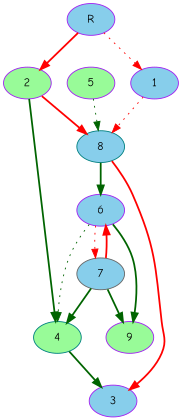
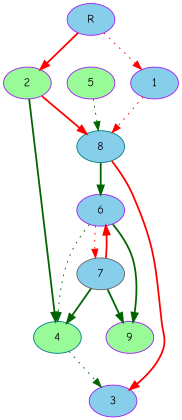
edge "4" -> "3": style bold -> dotted
